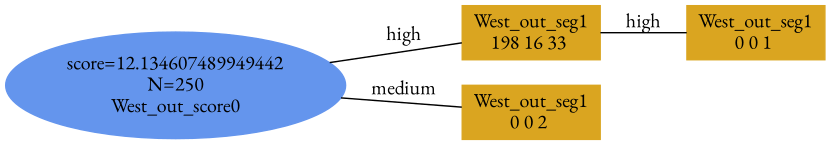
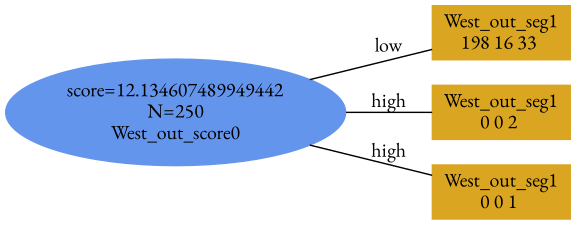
edge "West_out_seg1 198 16 33" -- "West_out_seg1 0 0 1": now "score=12.134607489949442 N=250 West_out_score0" -- "West_out_seg1 0 0 1"
edge "West_out_seg1 198 16 33" -- "score=12.134607489949442 N=250 West_out_score0": label "high" -> "low"
edge "score=12.134607489949442 N=250 West_out_score0" -- "West_out_seg1 0 0 2": label "medium" -> "high"
